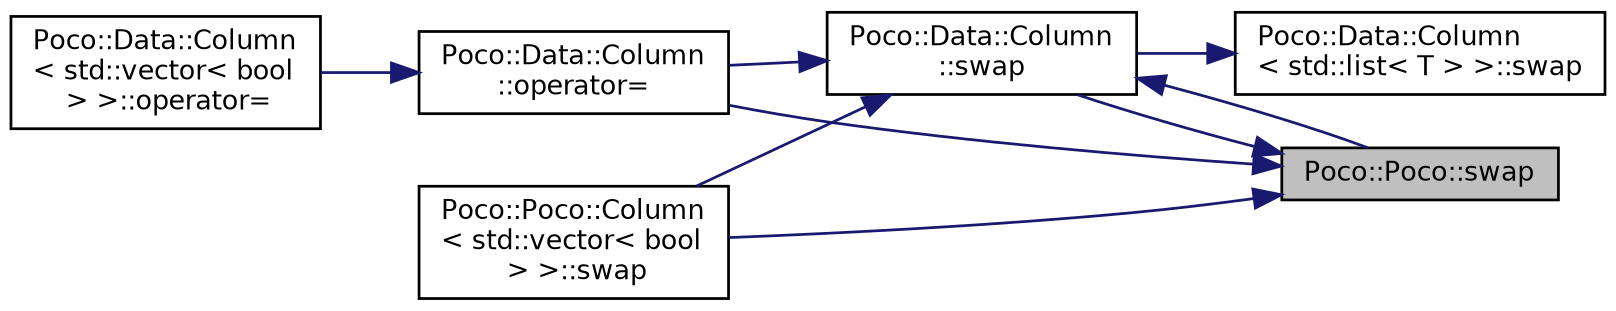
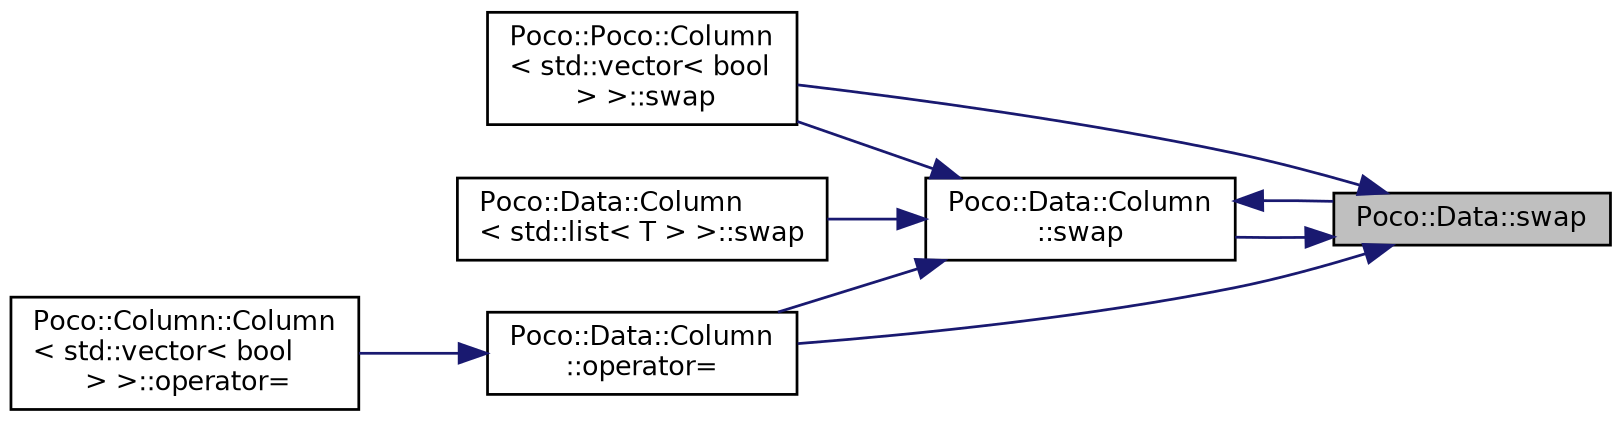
edge "Poco::Data::Column ::swap" -> "Poco::Data::Column < std::list< T > >::swap": reversed
node "Poco::Data::Column < std::vector< bool > >::operator=": label "Poco::Data::Column < std::vector< bool > >::operator=" -> "Poco::Column::Column < std::vector< bool > >::operator="
node "Poco::Poco::swap": label "Poco::Poco::swap" -> "Poco::Data::swap"
